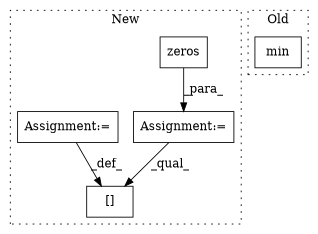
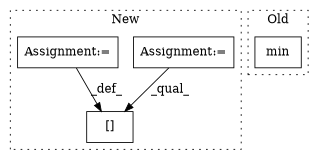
node "zeros": removed
